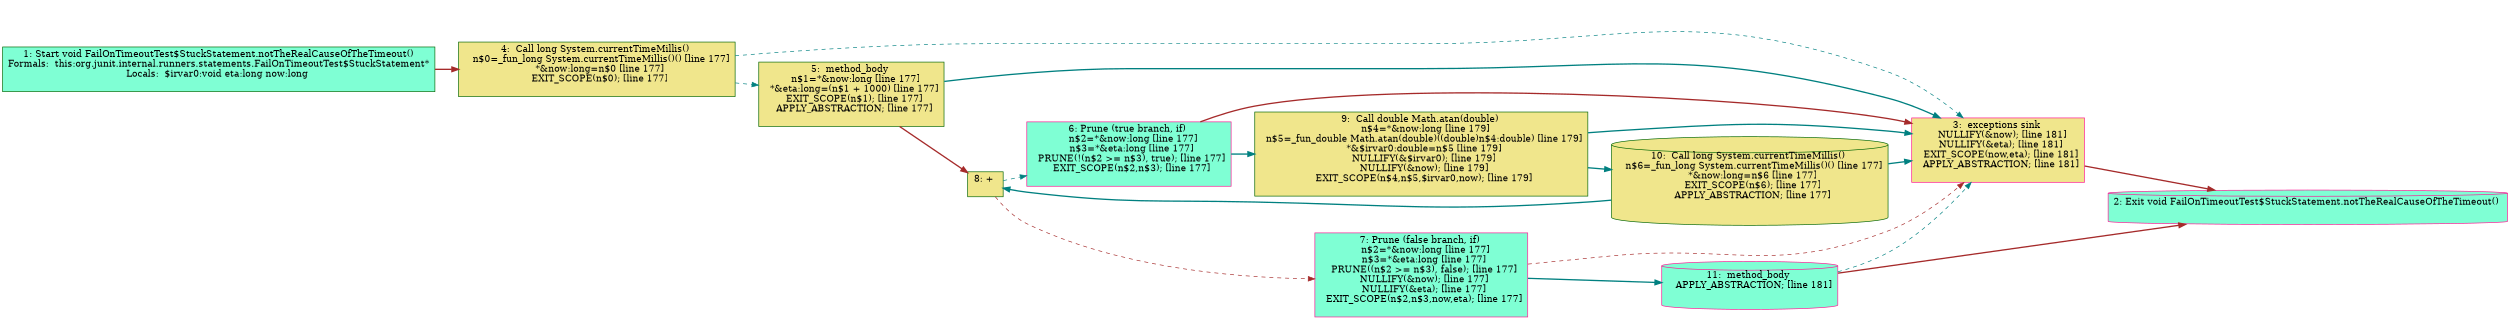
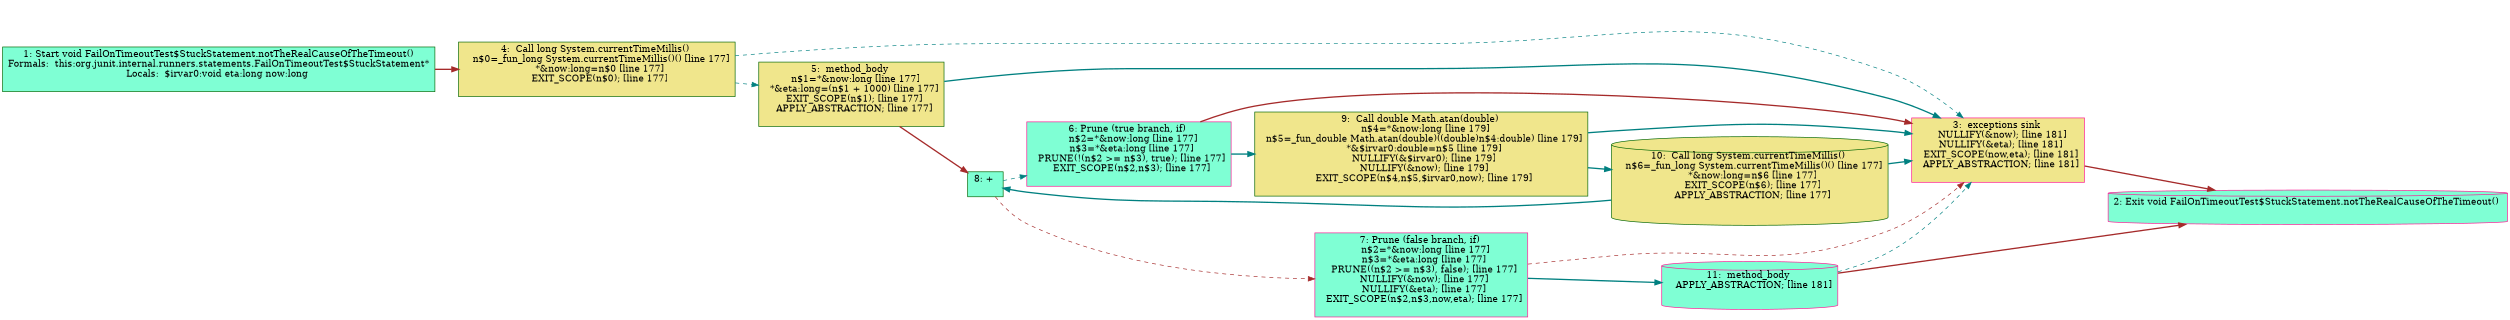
node "8: +": fillcolor khaki -> aquamarine
